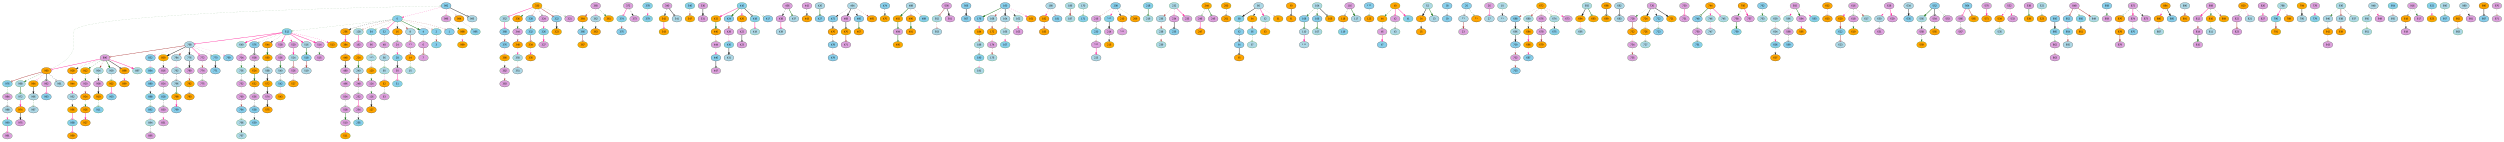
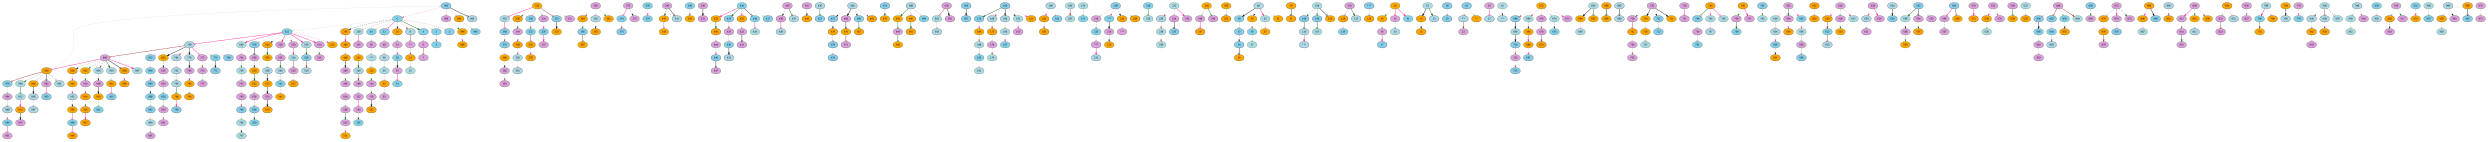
edge "592" -> "596": now "593" -> "596"
